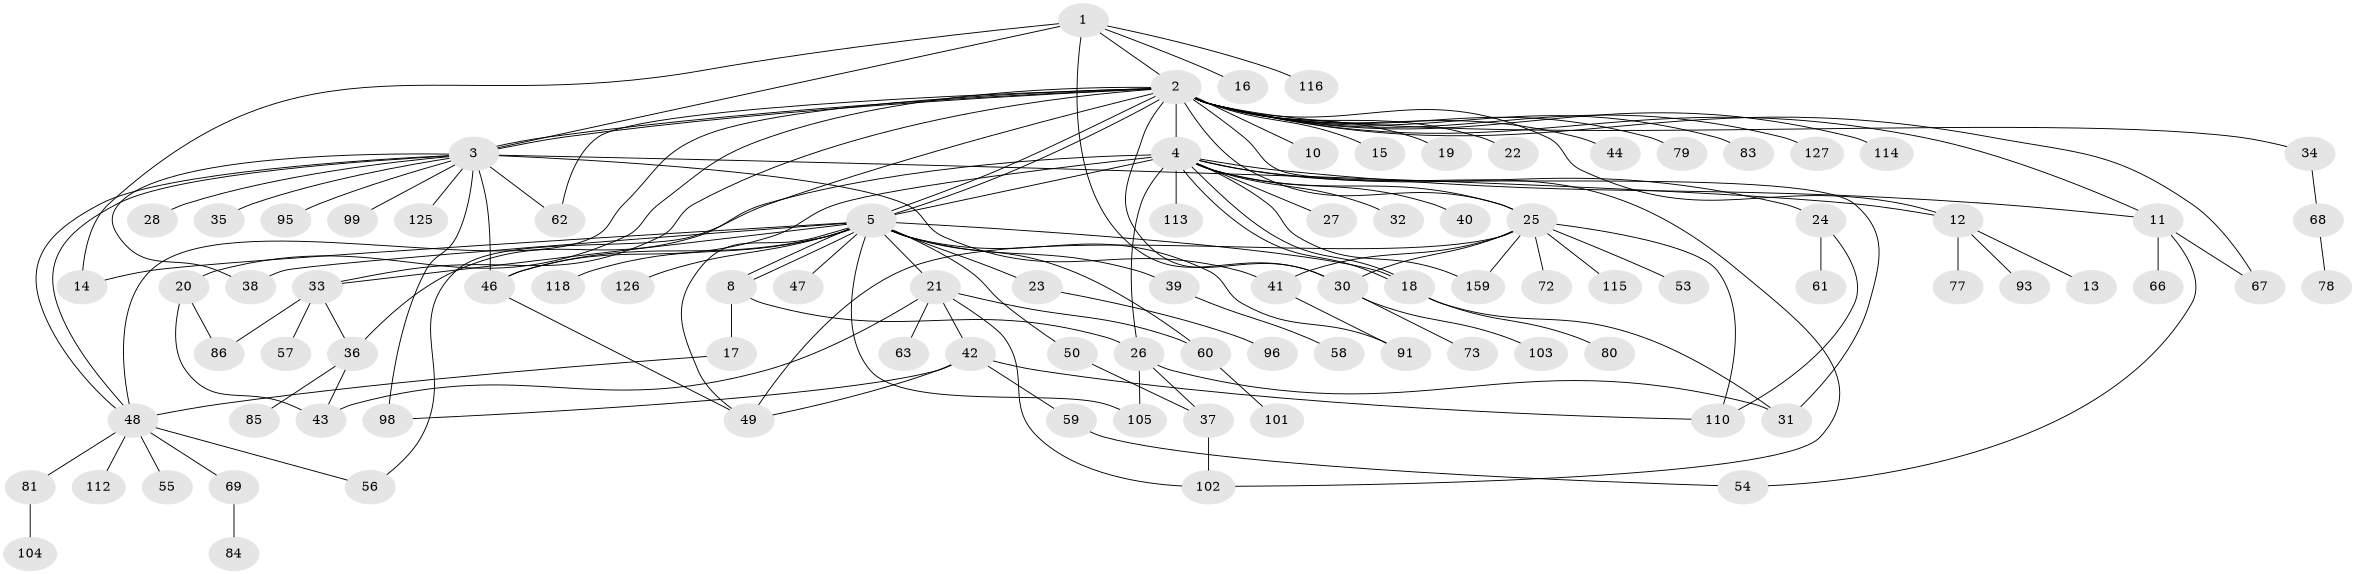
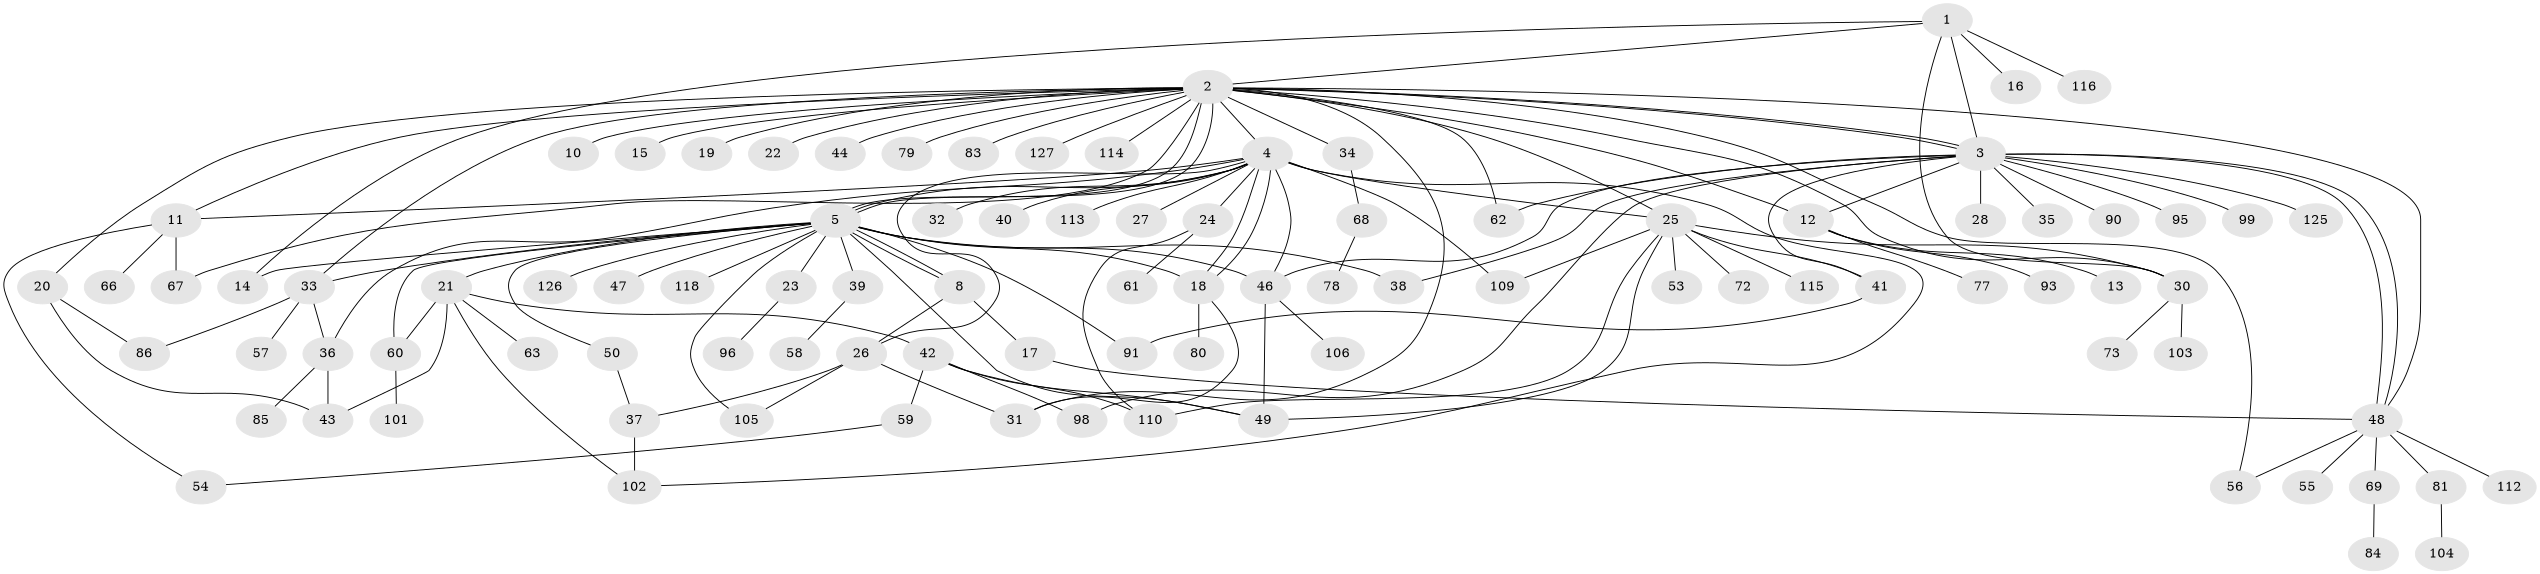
node "90": added
node "159": label "159" -> "109"
node "106": added
